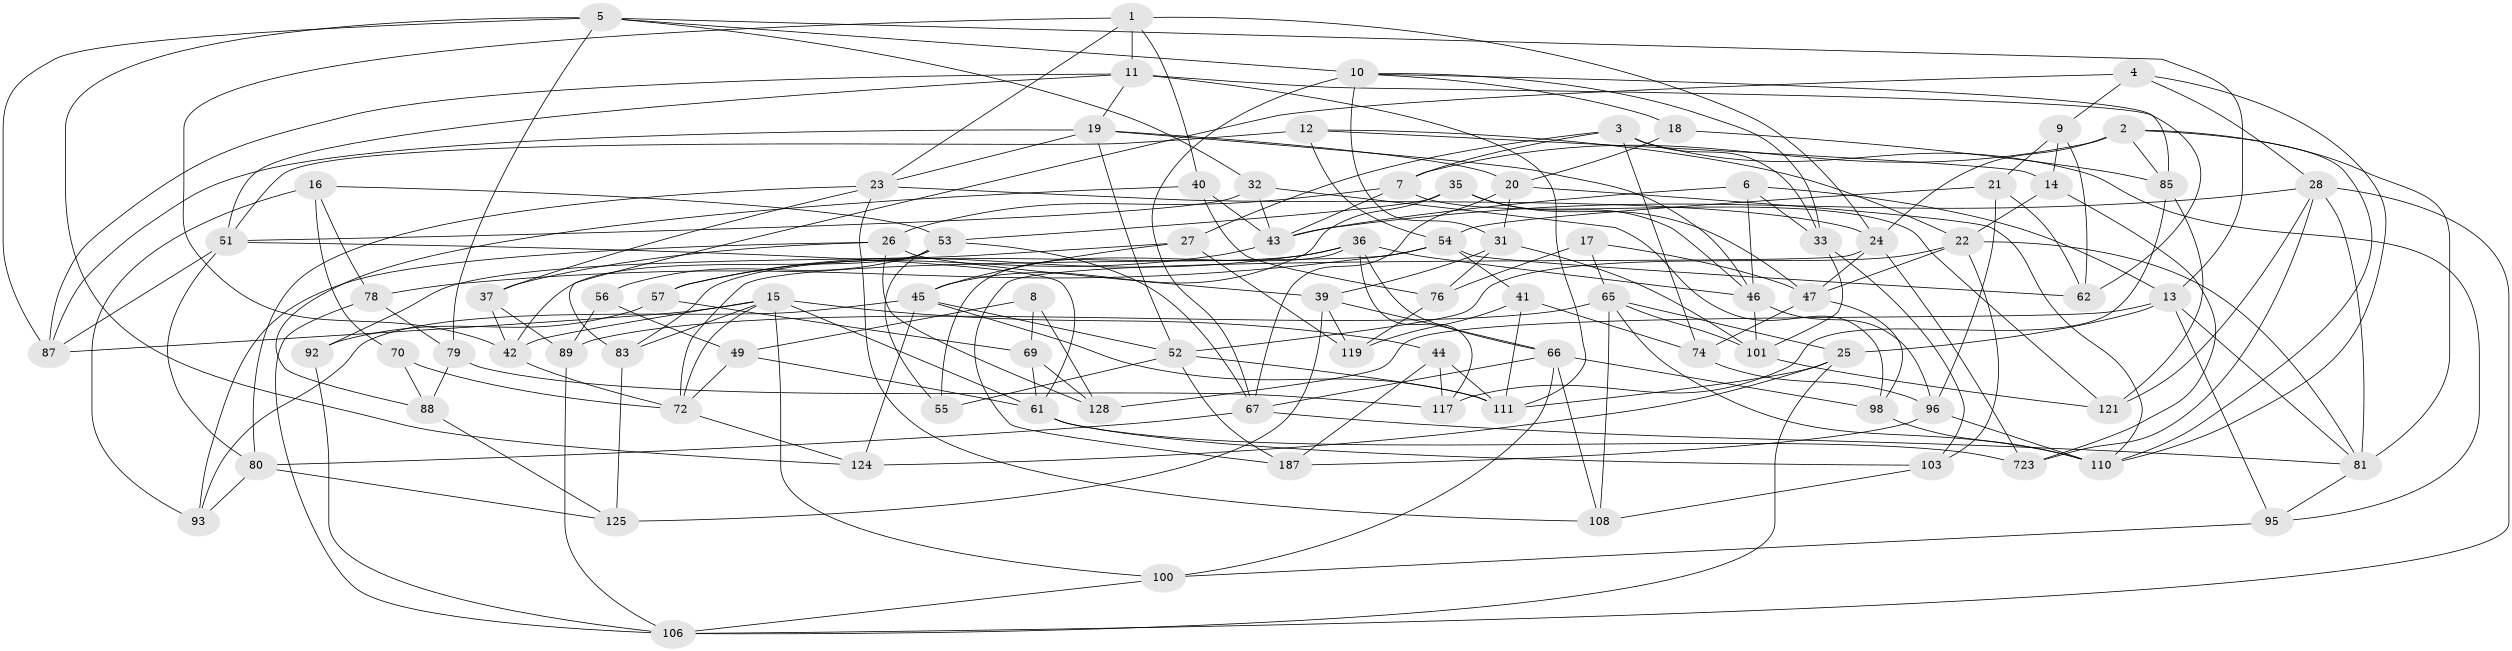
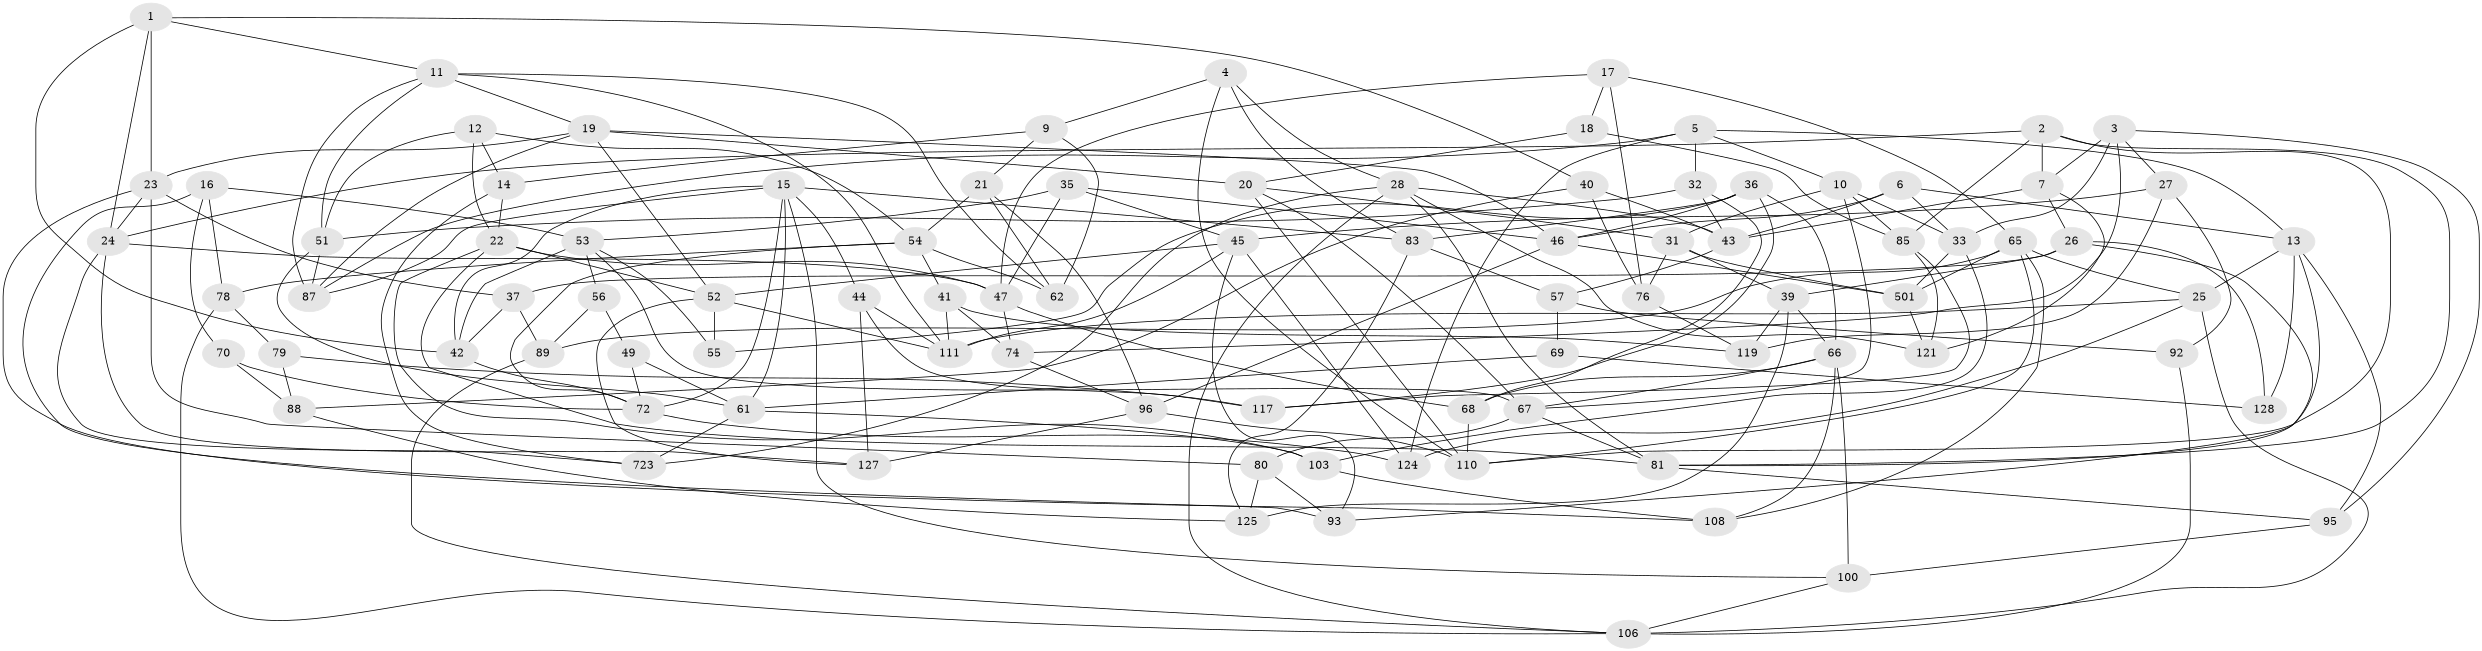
edge "10" -- "18": now "17" -- "18"
edge "5" -- "79": removed
edge "36" -- "57": now "83" -- "57"
node "8": removed
node "101": label "101" -> "501"
edge "51" -- "80": removed
node "98": label "98" -> "68"
node "187": label "187" -> "127"
